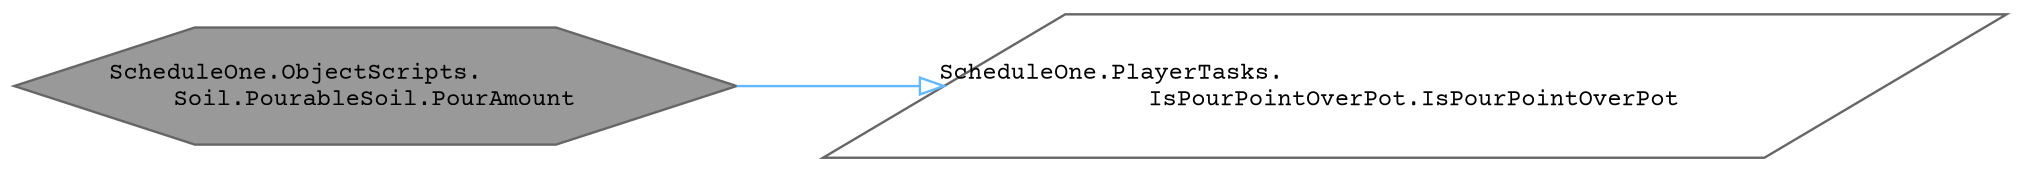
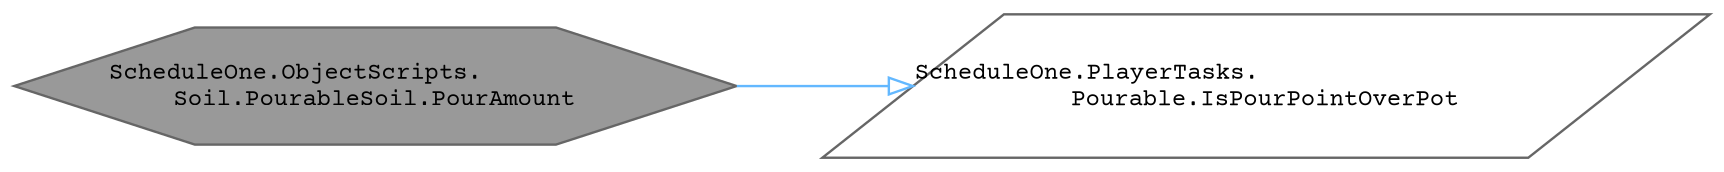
node "ScheduleOne.PlayerTasks. IsPourPointOverPot.IsPourPointOverPot": label "ScheduleOne.PlayerTasks. IsPourPointOverPot.IsPourPointOverPot" -> "ScheduleOne.PlayerTasks. Pourable.IsPourPointOverPot"
